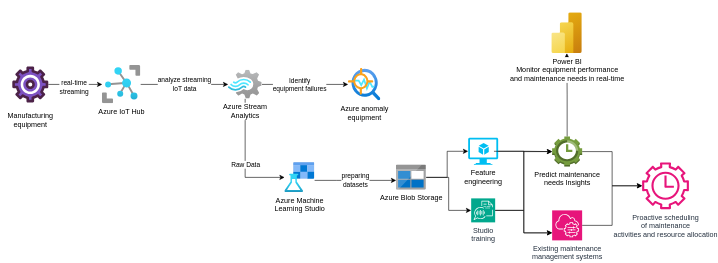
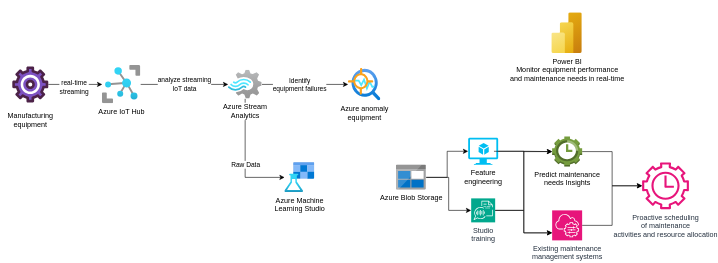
edge "Predict maintenance needs Insights" -> "Power BI Monitor equipment performance and maintenance needs in real-time": removed
edge "Azure Machine Learning Studio" -> "Azure Blob Storage": removed, label "preparing datasets"
